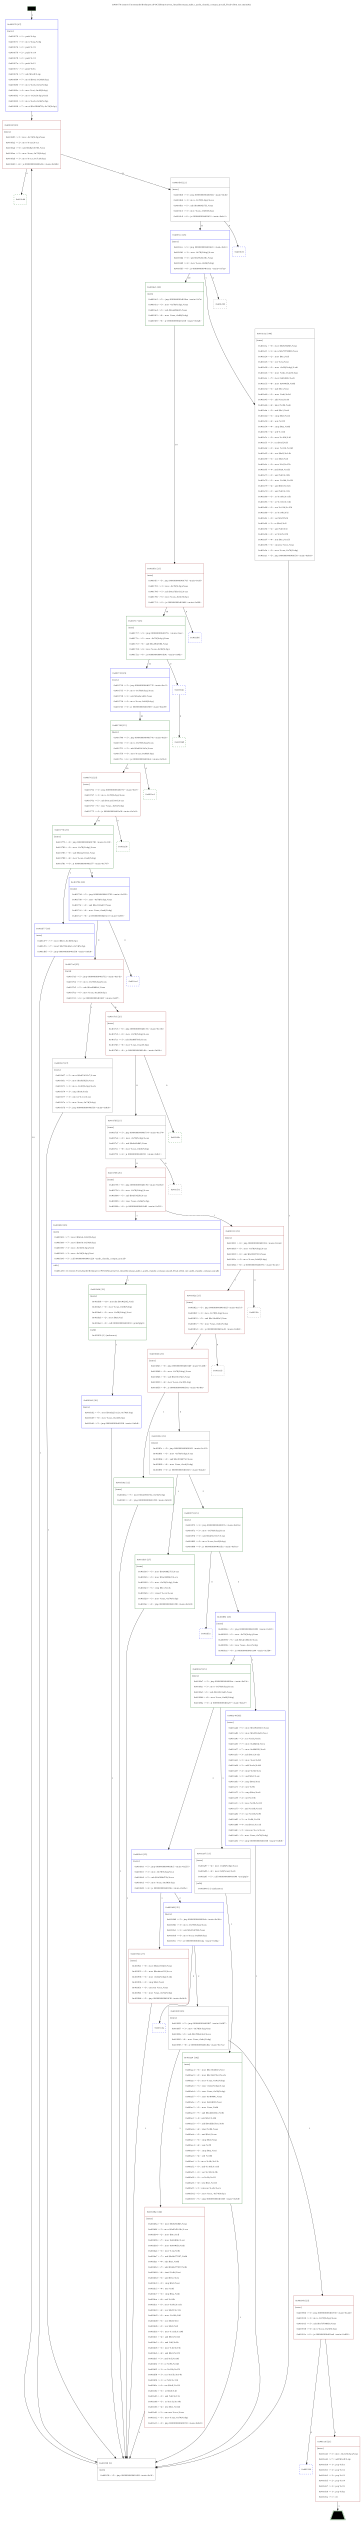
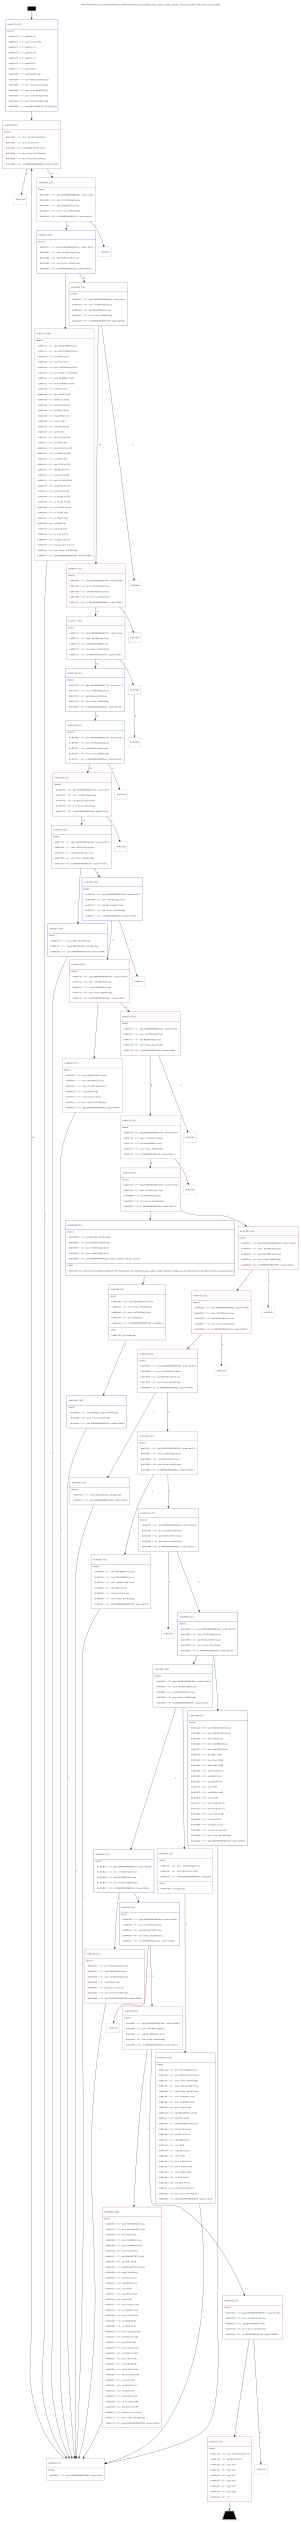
edge "0x4016cc [25]" -> "0x401d18": now "0x4016e5 [25]" -> "0x401d18"
